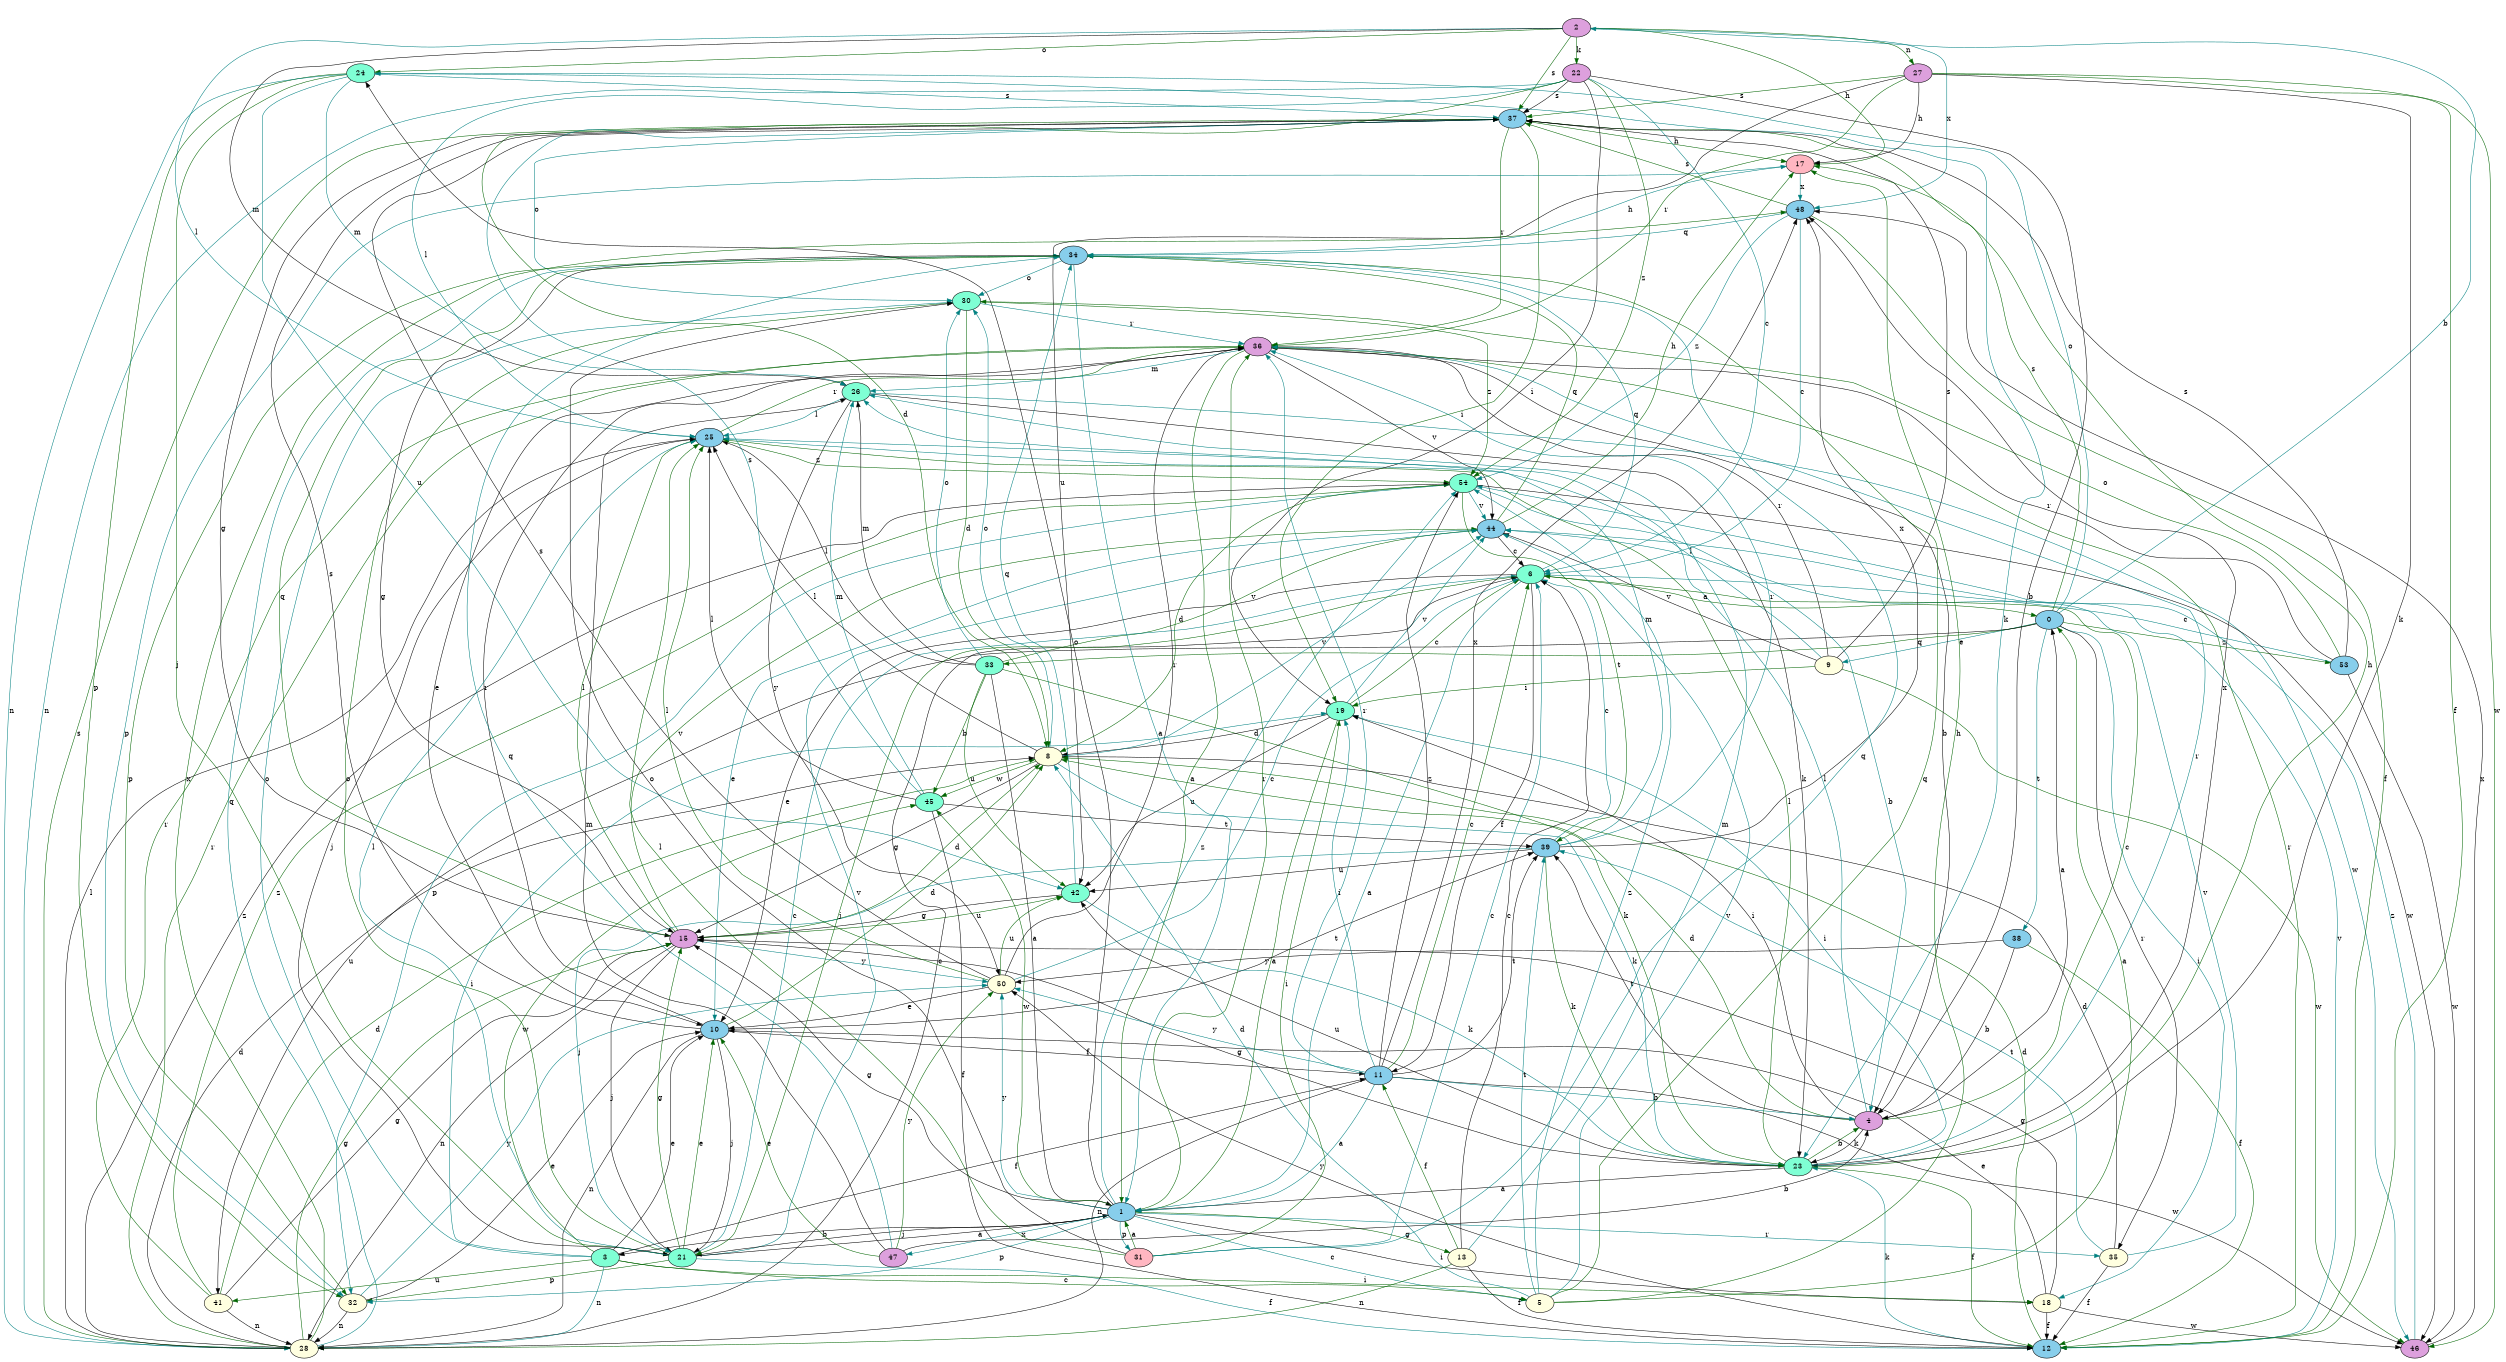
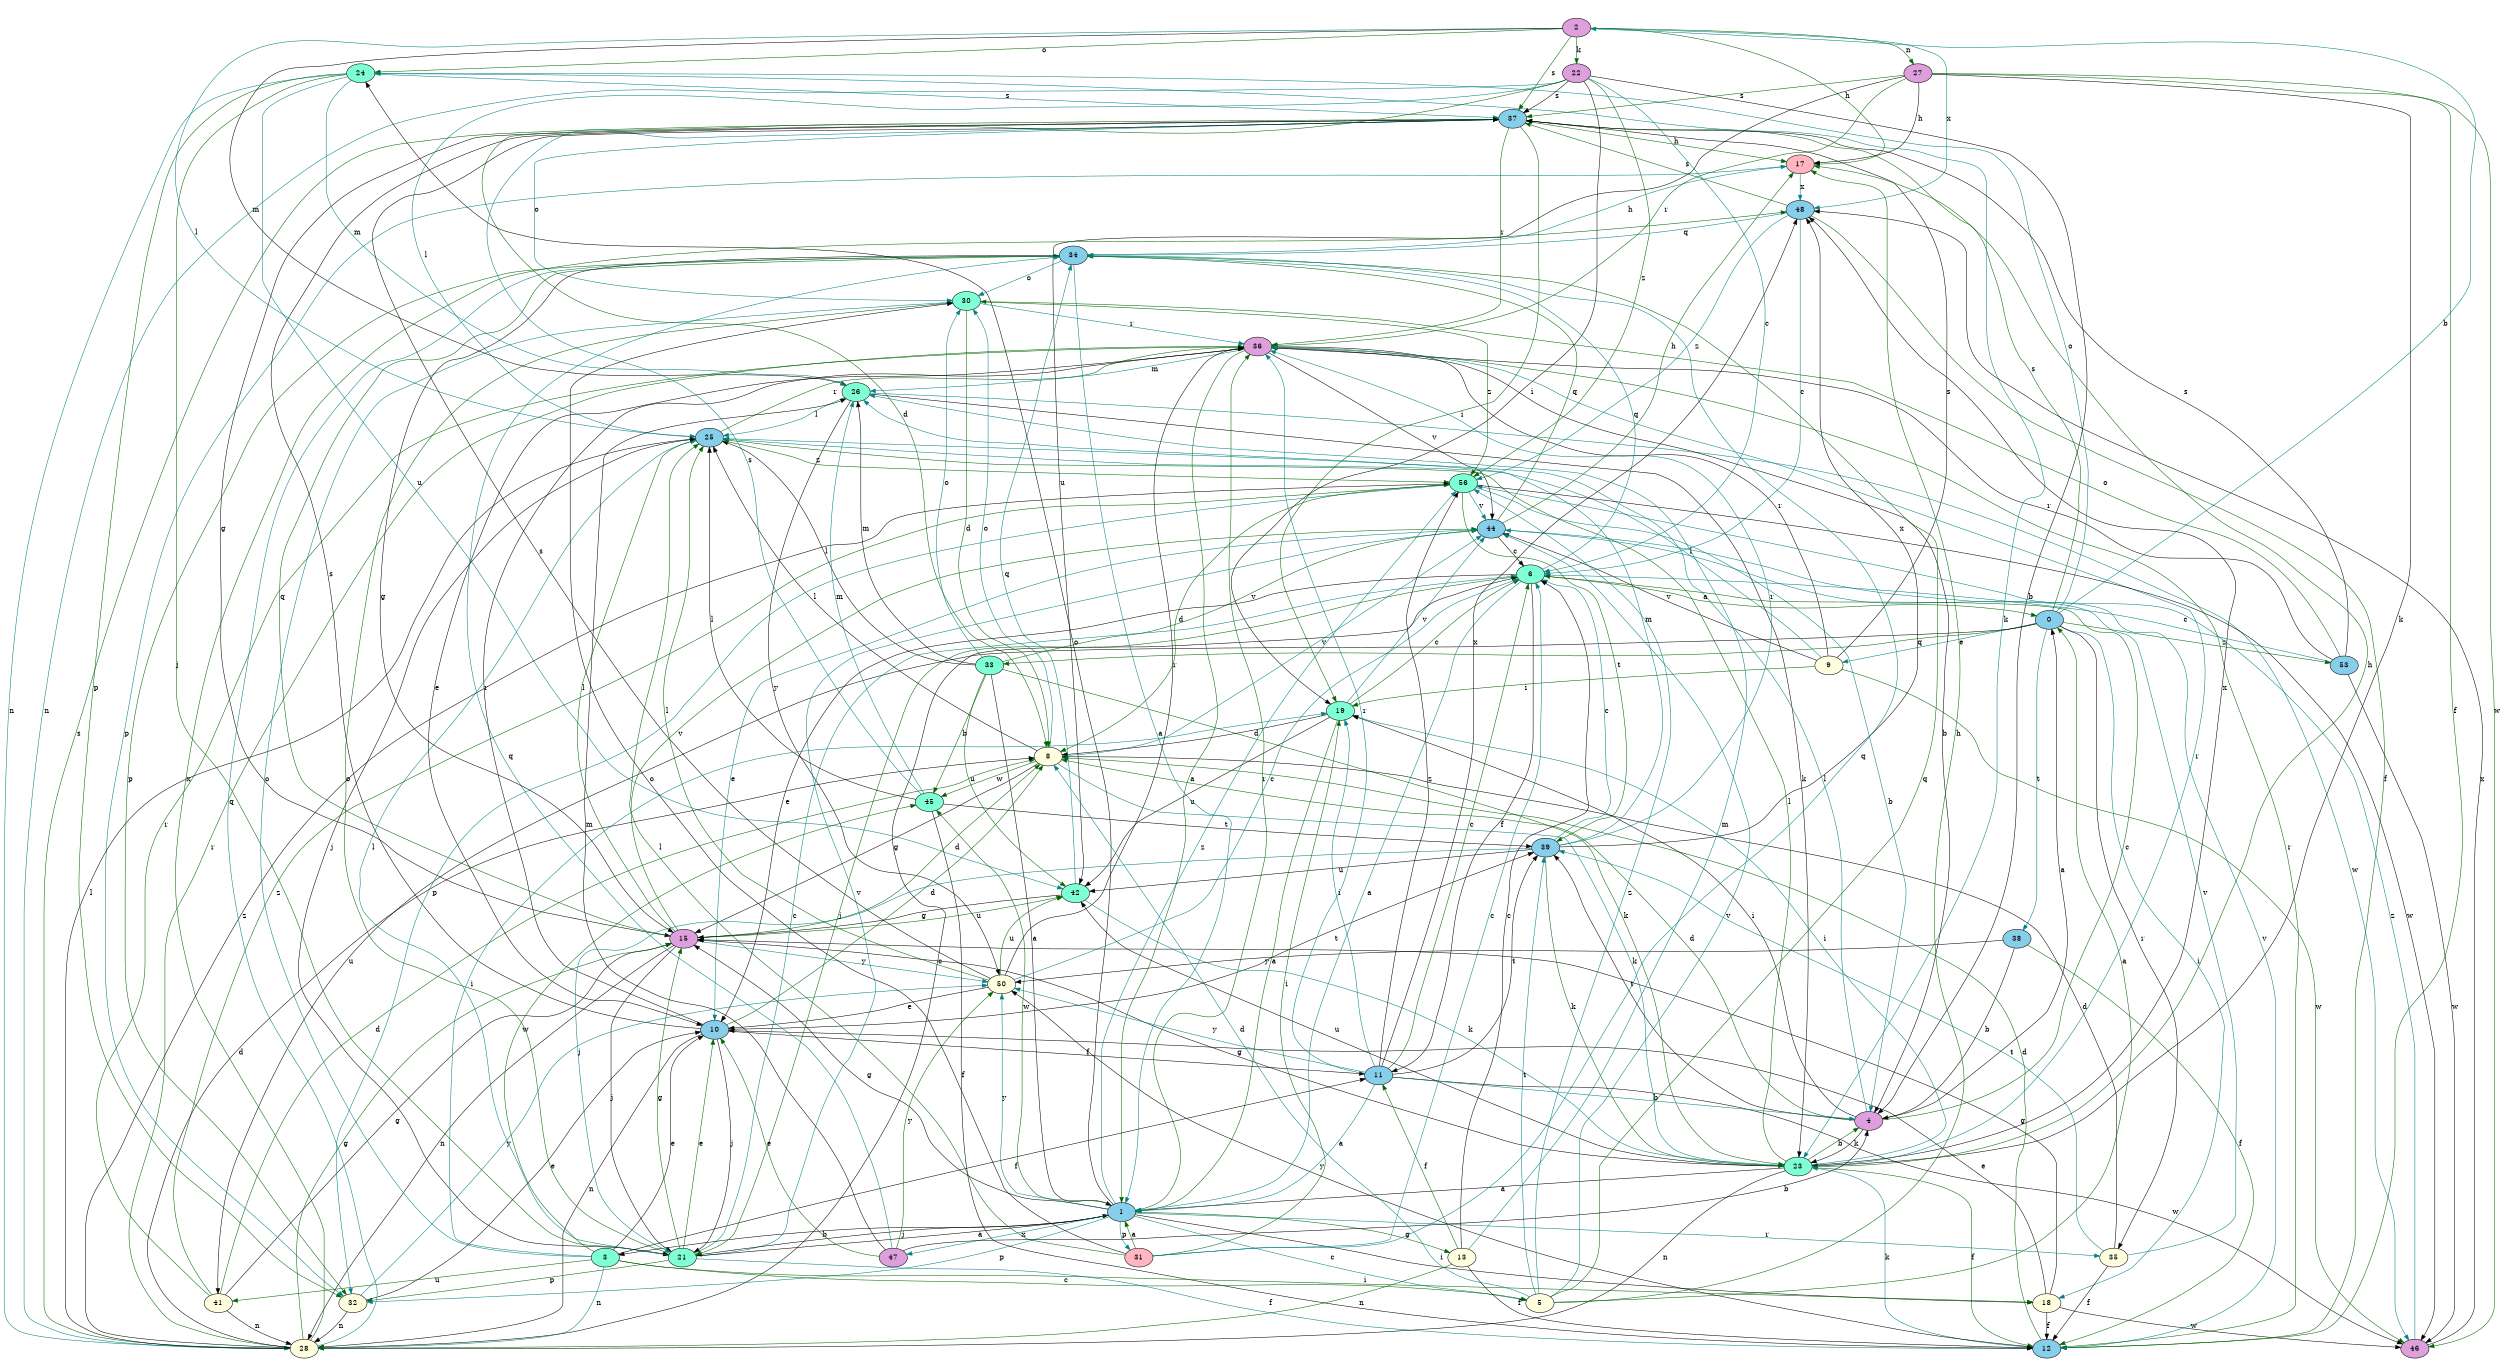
node "54": label "54" -> "56"
edge "12" -> "44": reversed
edge "11" -> "28": now "23" -> "28"
